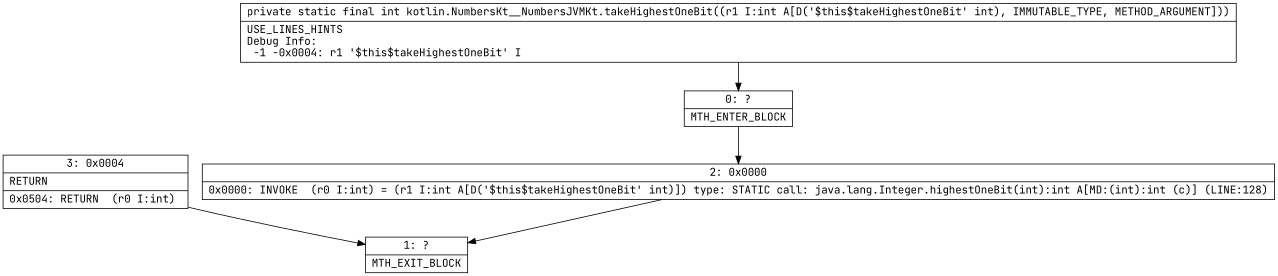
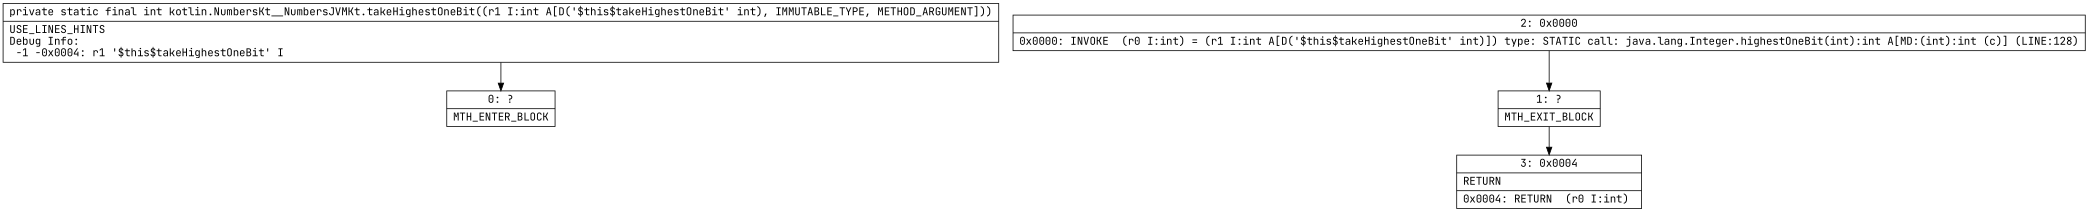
edge "0: ?" -> "2: 0x0000": removed
node "3: 0x0004": text "0x0504: RETURN  (r0 I:int)" -> "0x0004: RETURN  (r0 I:int)"
edge "3: 0x0004" -> "1: ?": reversed
